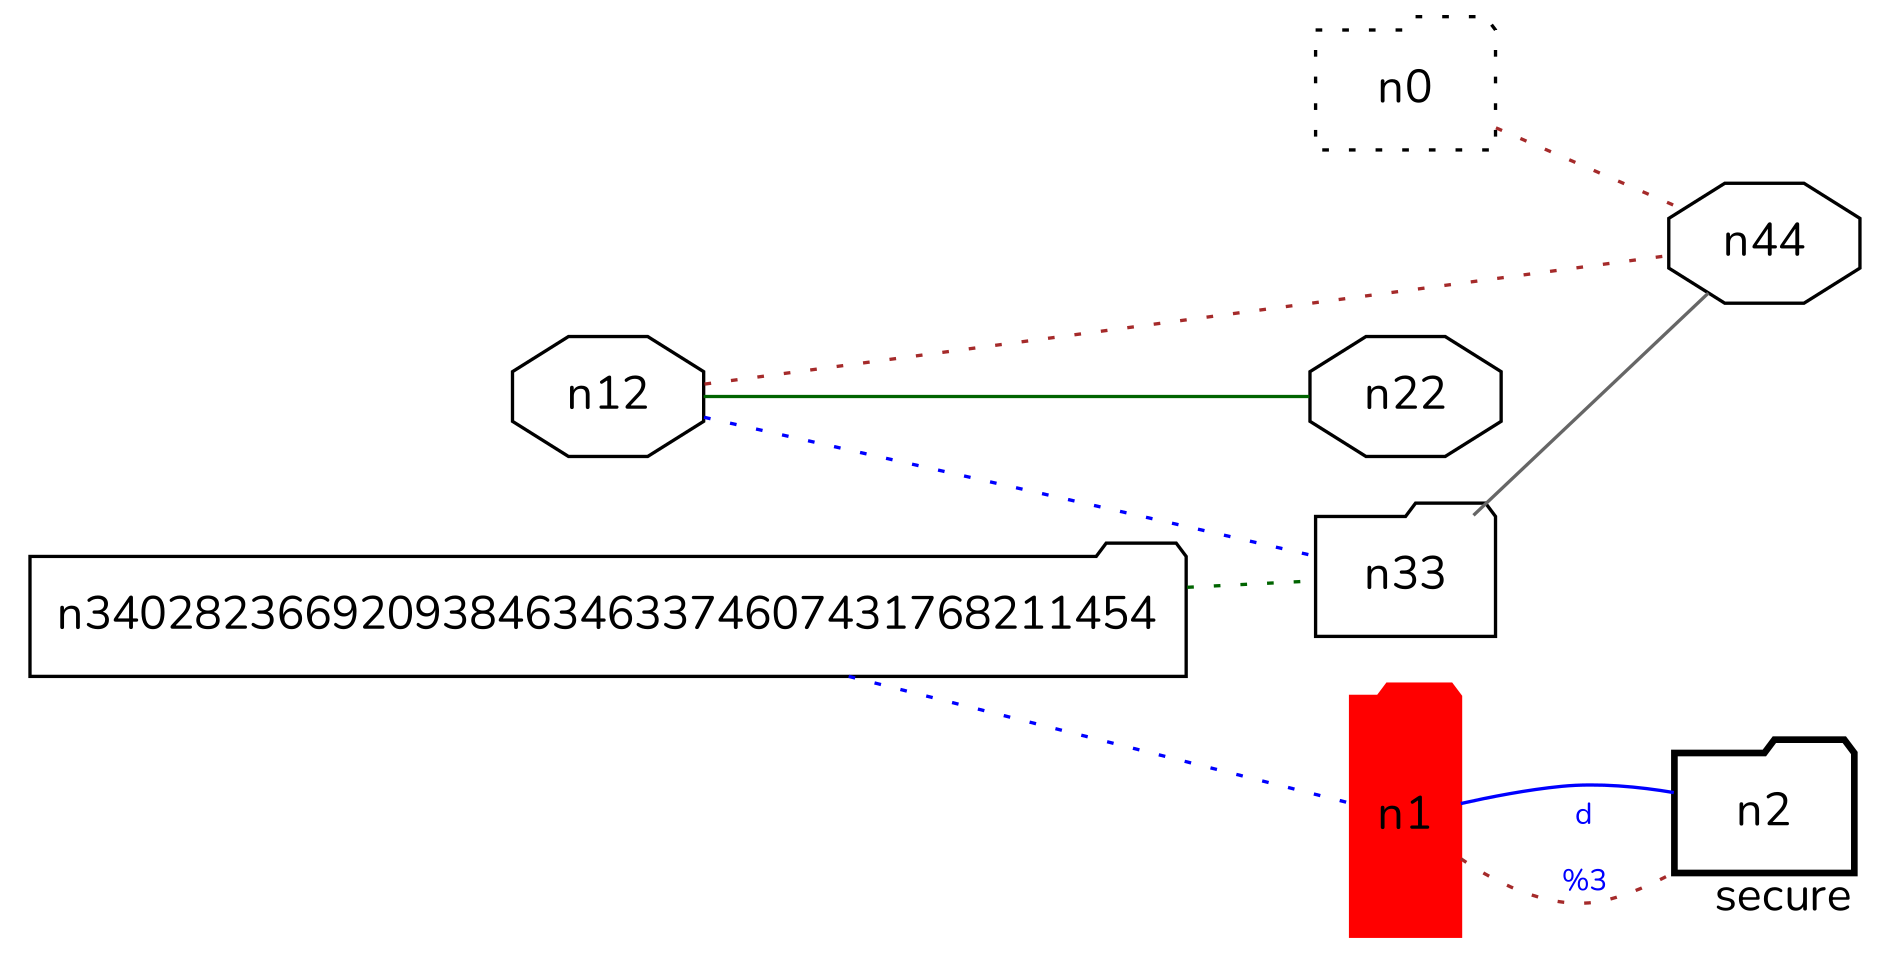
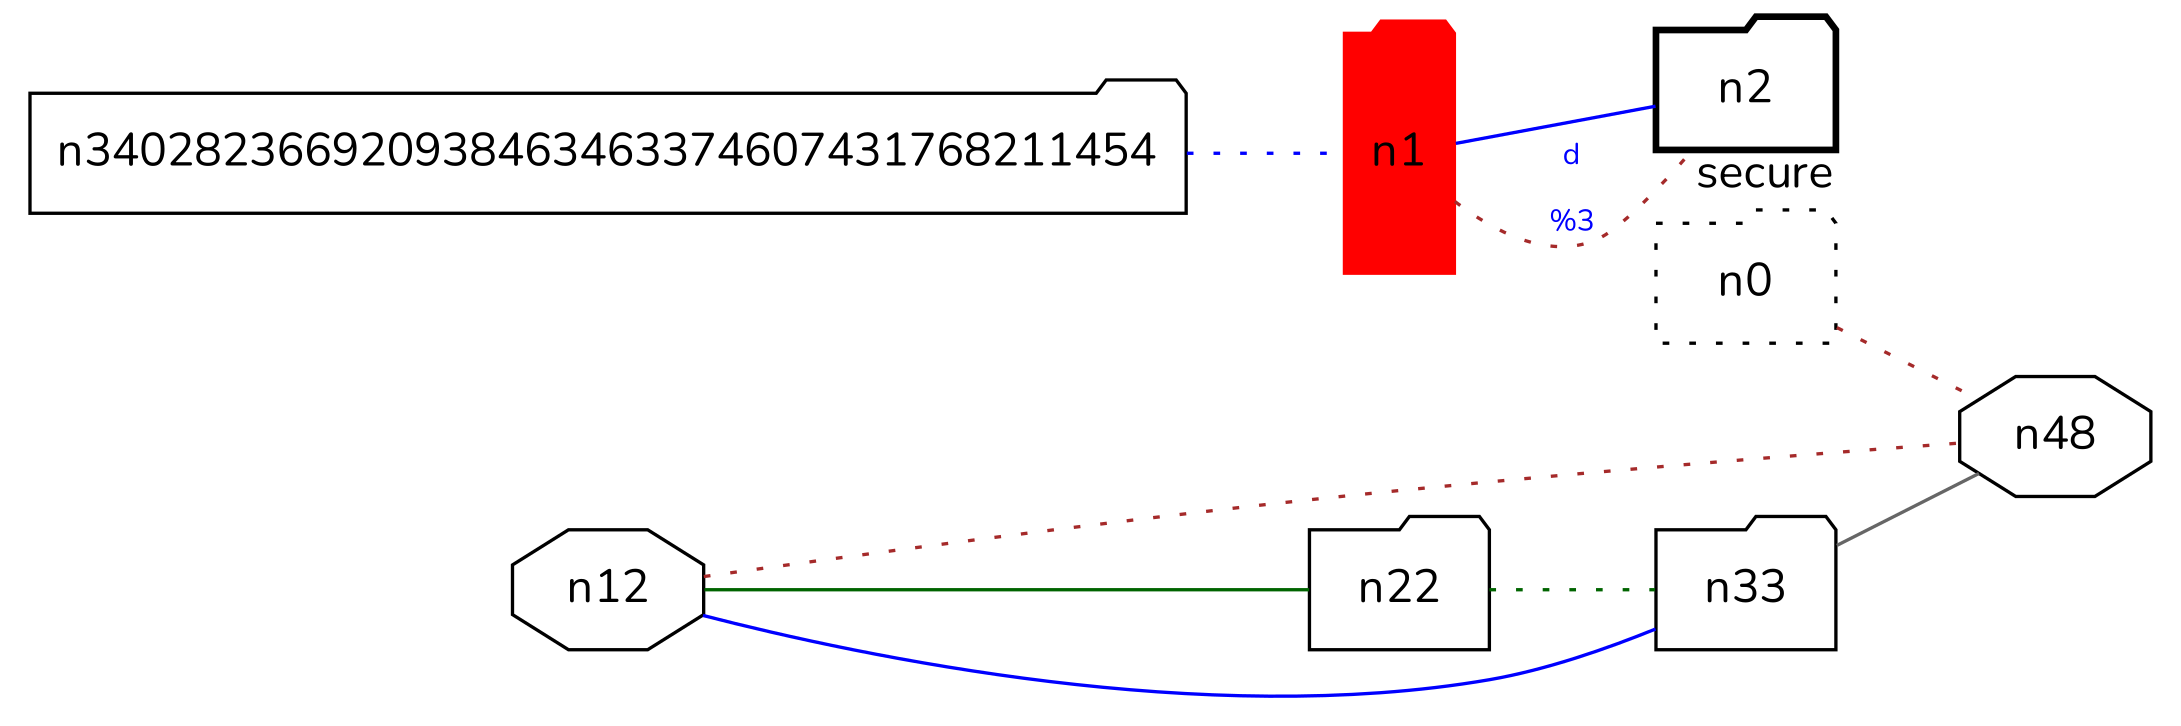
node "n44": label "n44" -> "n48"
node "n22": shape octagon -> folder
edge "n12" -- "n33": style dotted -> solid
edge "n33" -- "n340282366920938463463374607431768211454": now "n33" -- "n22"
